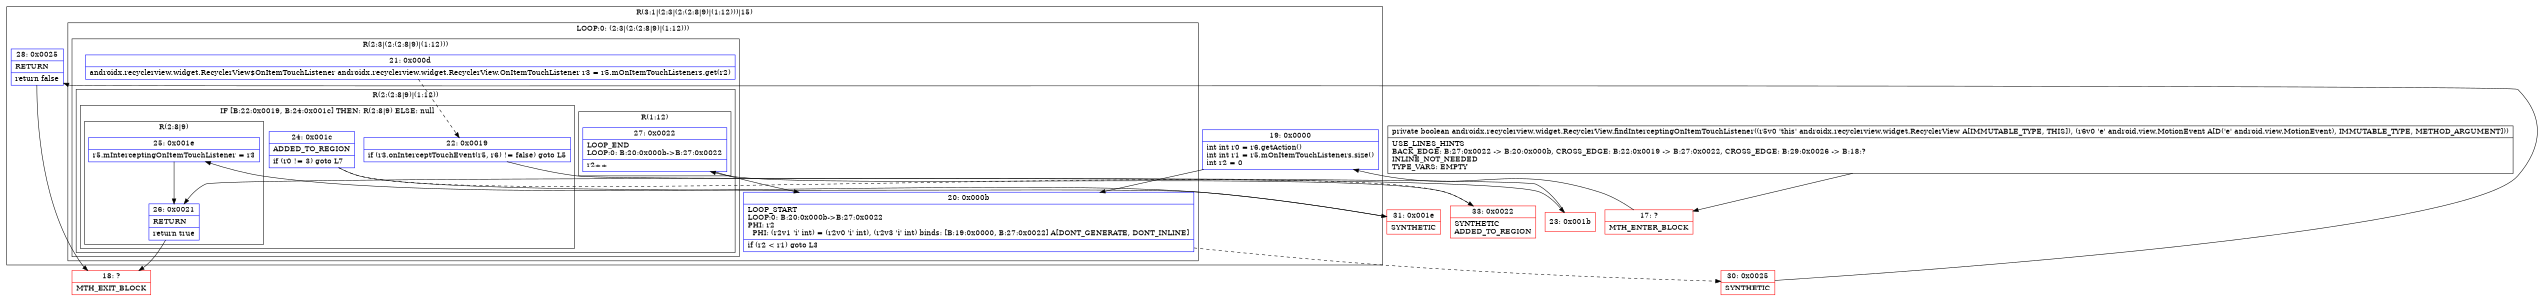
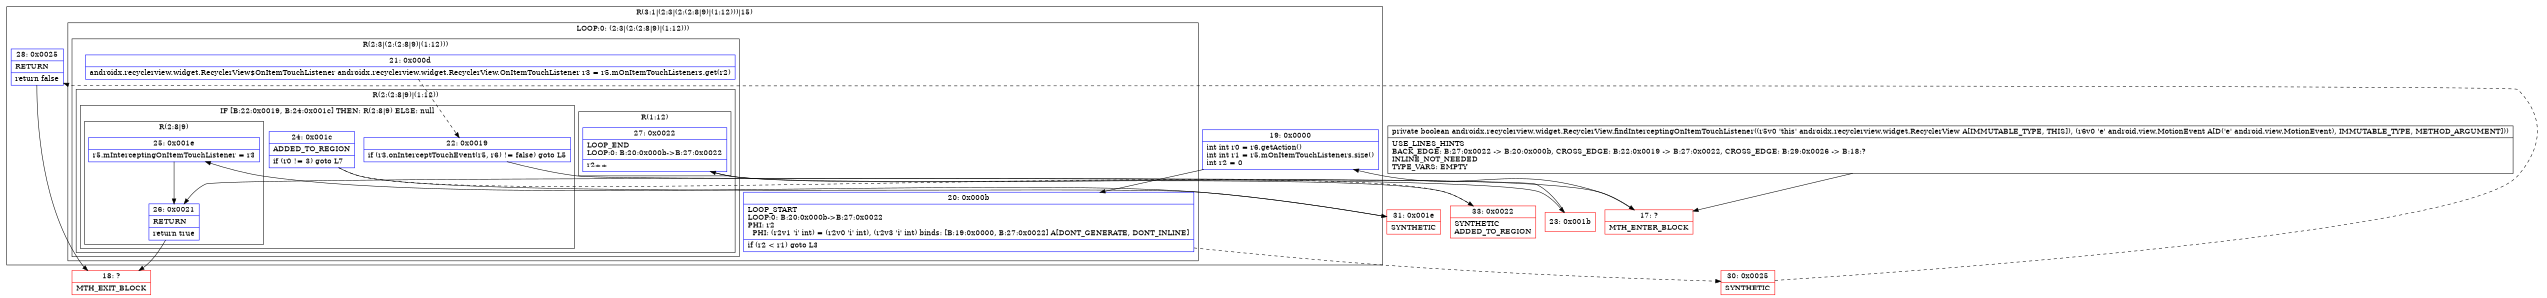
edge "30: 0x0025" -> "28: 0x0025": style solid -> dashed
edge "27: 0x0022" -> "20: 0x000b": now "27: 0x0022" -> "17: ?"
